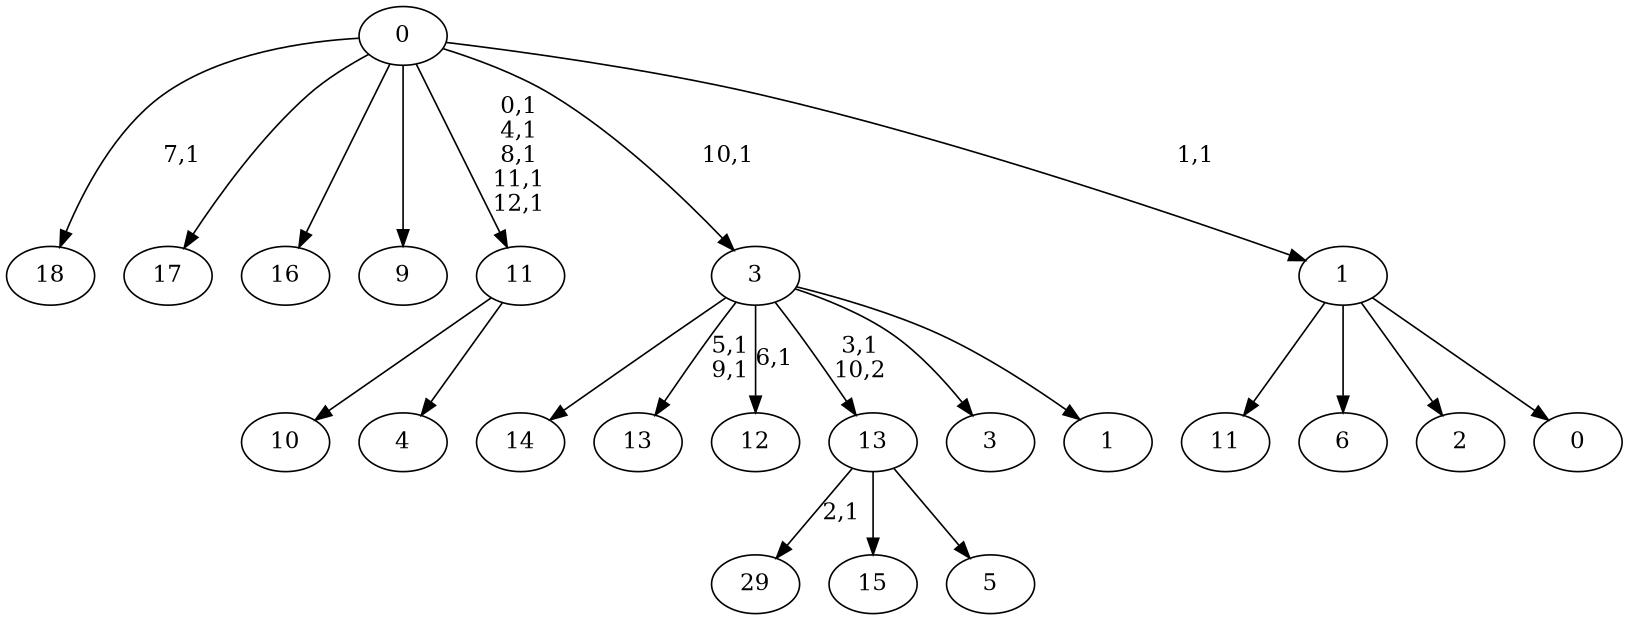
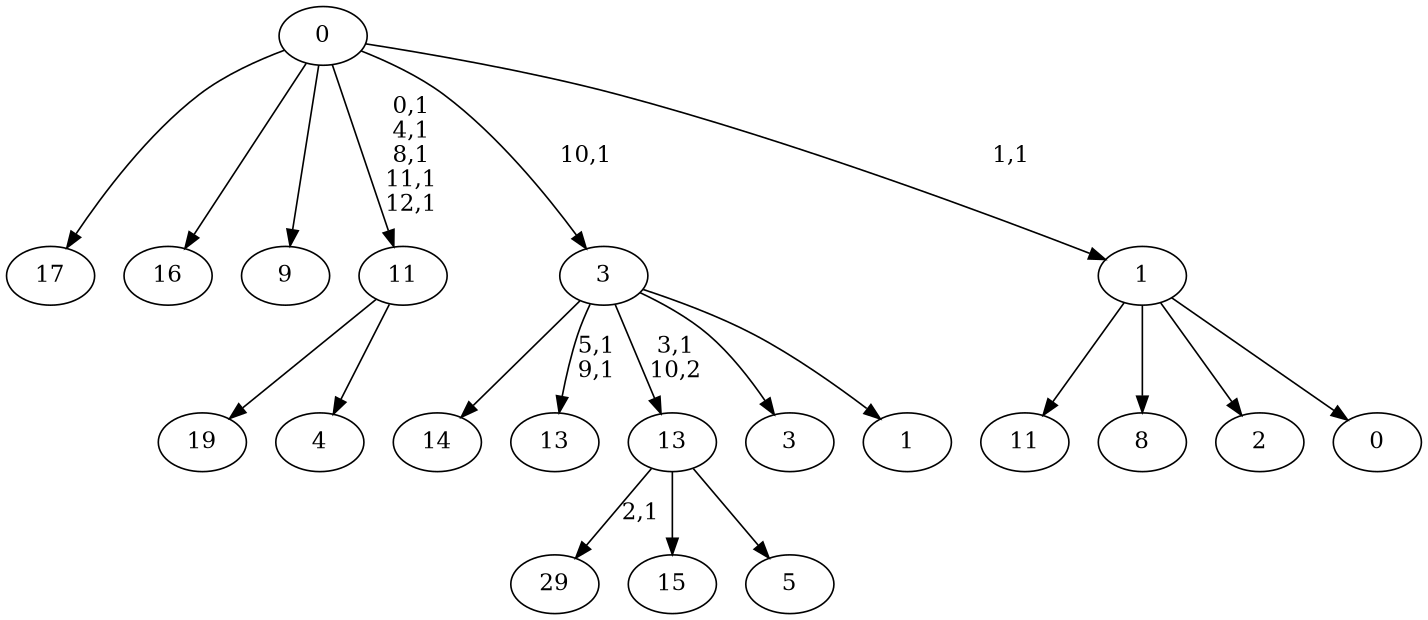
node "18": removed
node "10": label "10" -> "19"
node "12": removed
node "6": label "6" -> "8"
